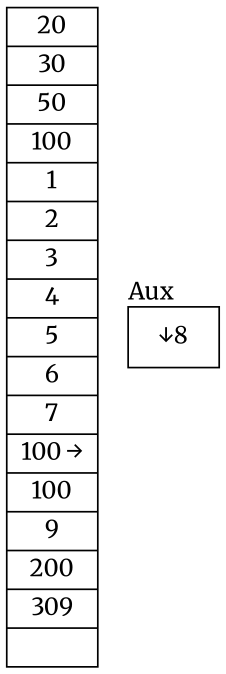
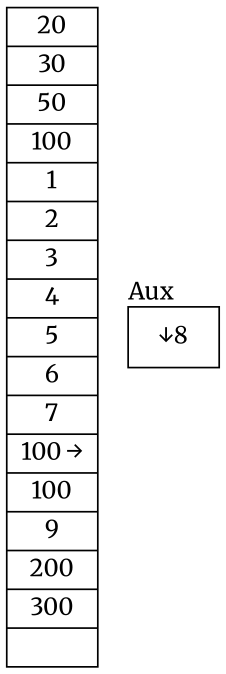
node "20": text "309" -> "300"
